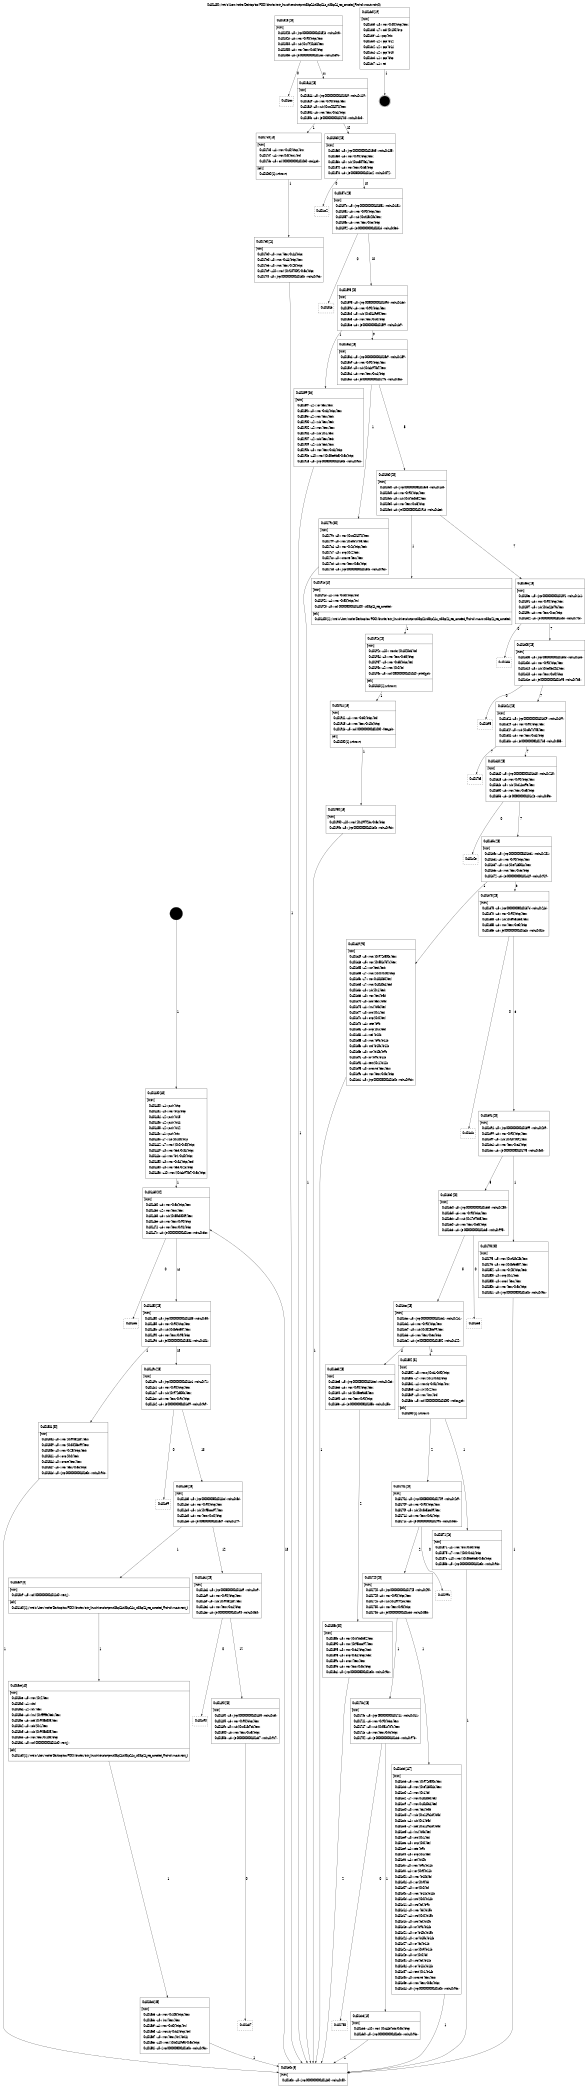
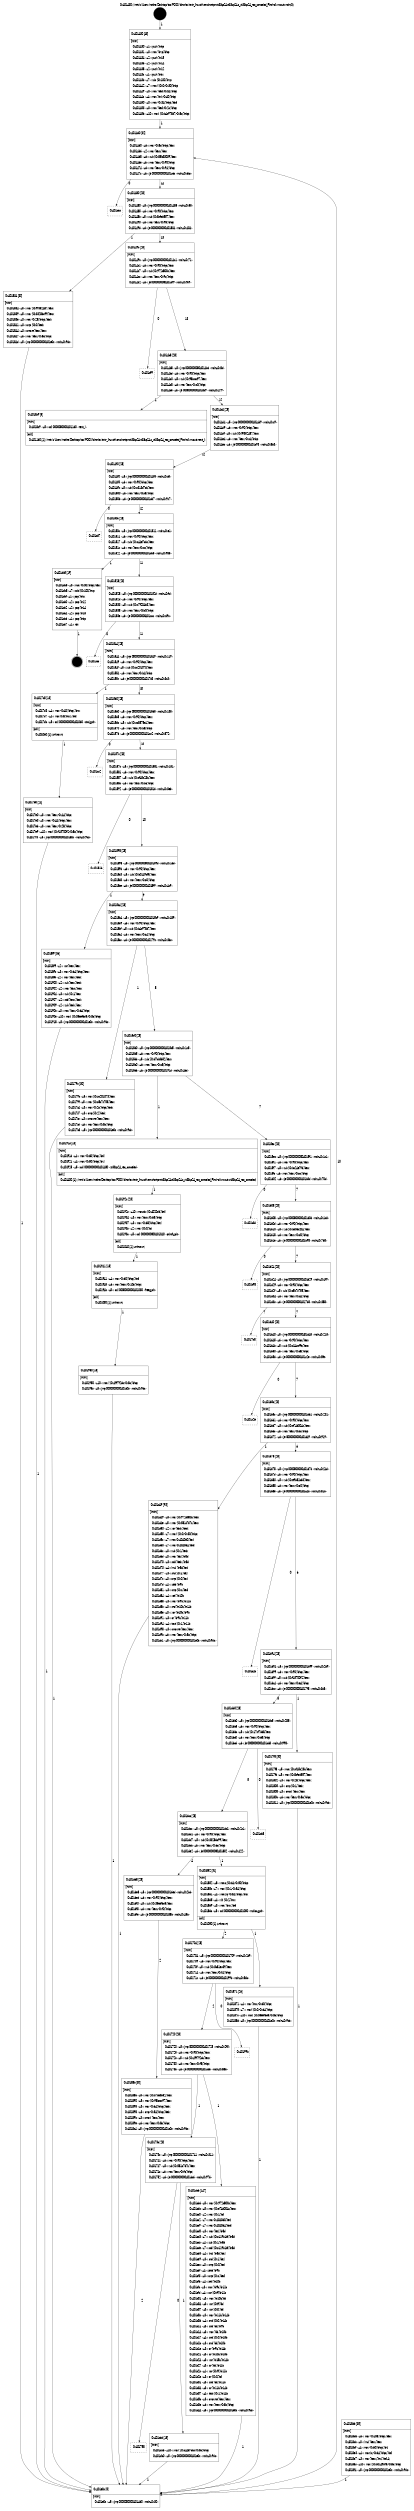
node "0x40150c [28]": added
node "0x4018ae [40]": removed
node "0x401c93": removed
